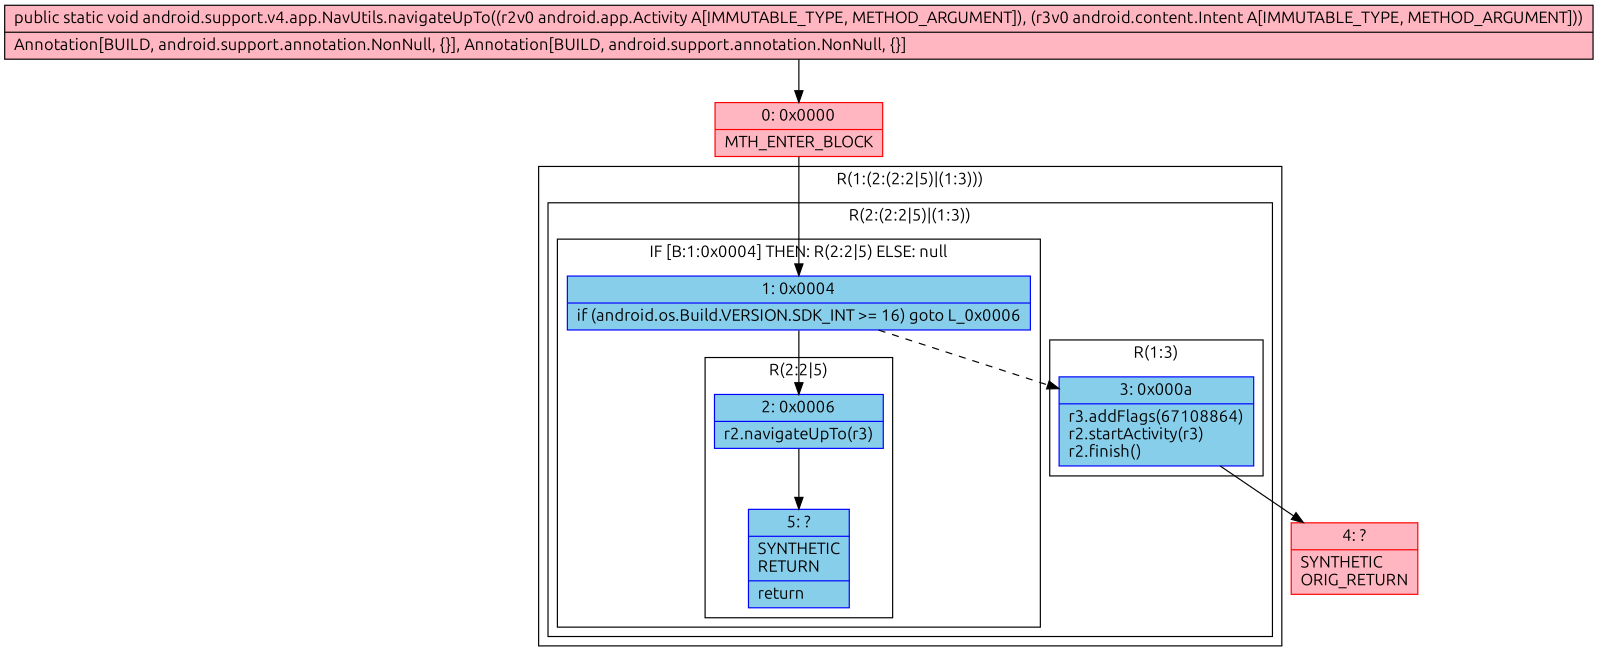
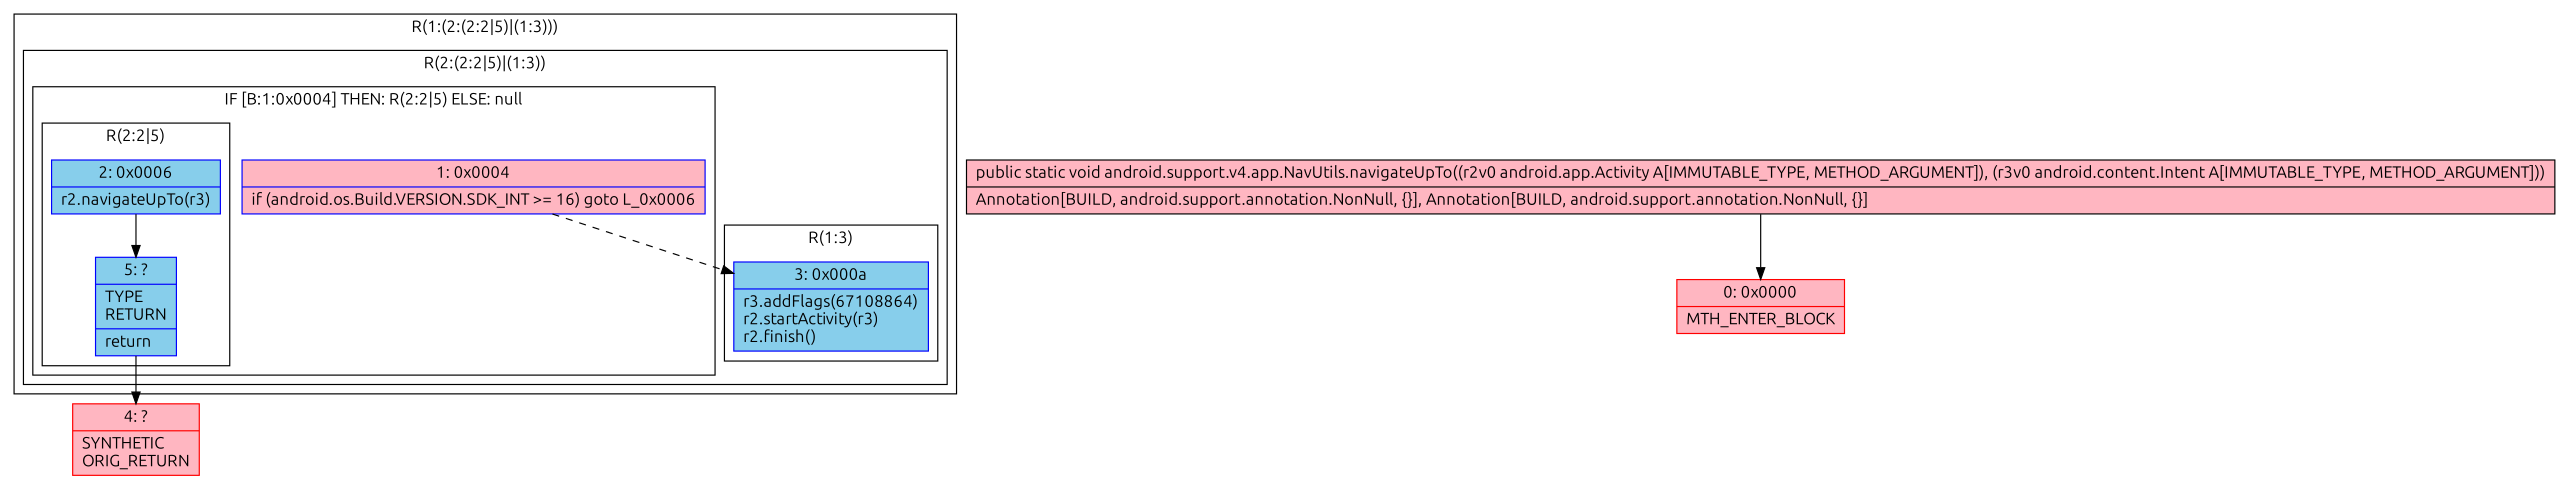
edge "0: 0x0000" -> "1: 0x0004": removed
node "1: 0x0004": fillcolor skyblue -> lightpink
edge "1: 0x0004" -> "2: 0x0006": removed
edge "3: 0x000a" -> "4: ?": now "5: ?" -> "4: ?"
node "5: ?": text "SYNTHETIC" -> "TYPE"
